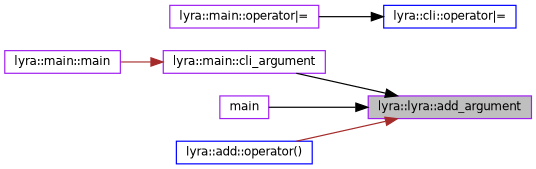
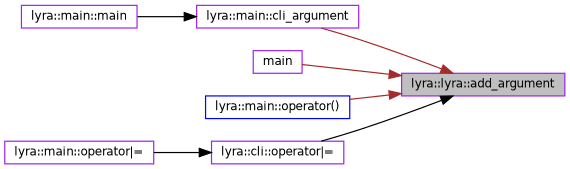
node "lyra::cli::operator|=": color blue -> purple
edge "lyra::main::main" -> "lyra::main::cli_argument": color brown -> black
edge "lyra::main::cli_argument" -> "lyra::lyra::add_argument": color black -> brown
edge "main" -> "lyra::lyra::add_argument": color black -> brown
edge "lyra::cli::operator|=" -> "lyra::lyra::add_argument": added
node "lyra::add::operator()": label "lyra::add::operator()" -> "lyra::main::operator()"
